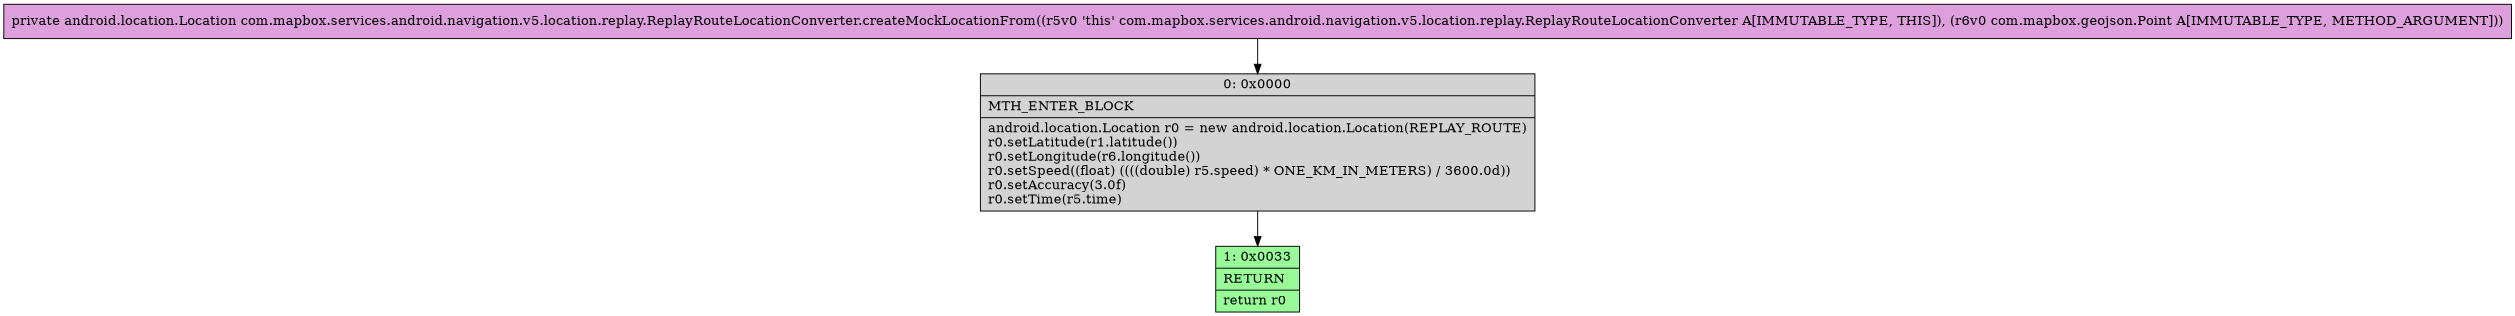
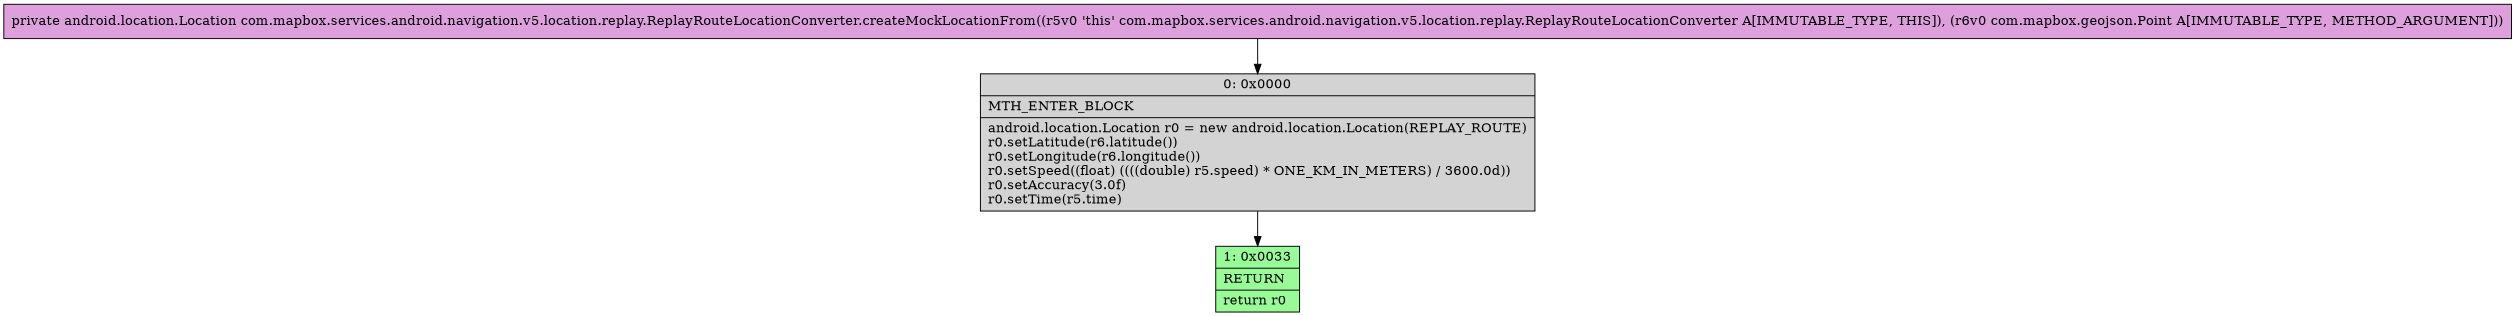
node "0: 0x0000": text "r0.setLatitude(r1.latitude())" -> "r0.setLatitude(r6.latitude())"
